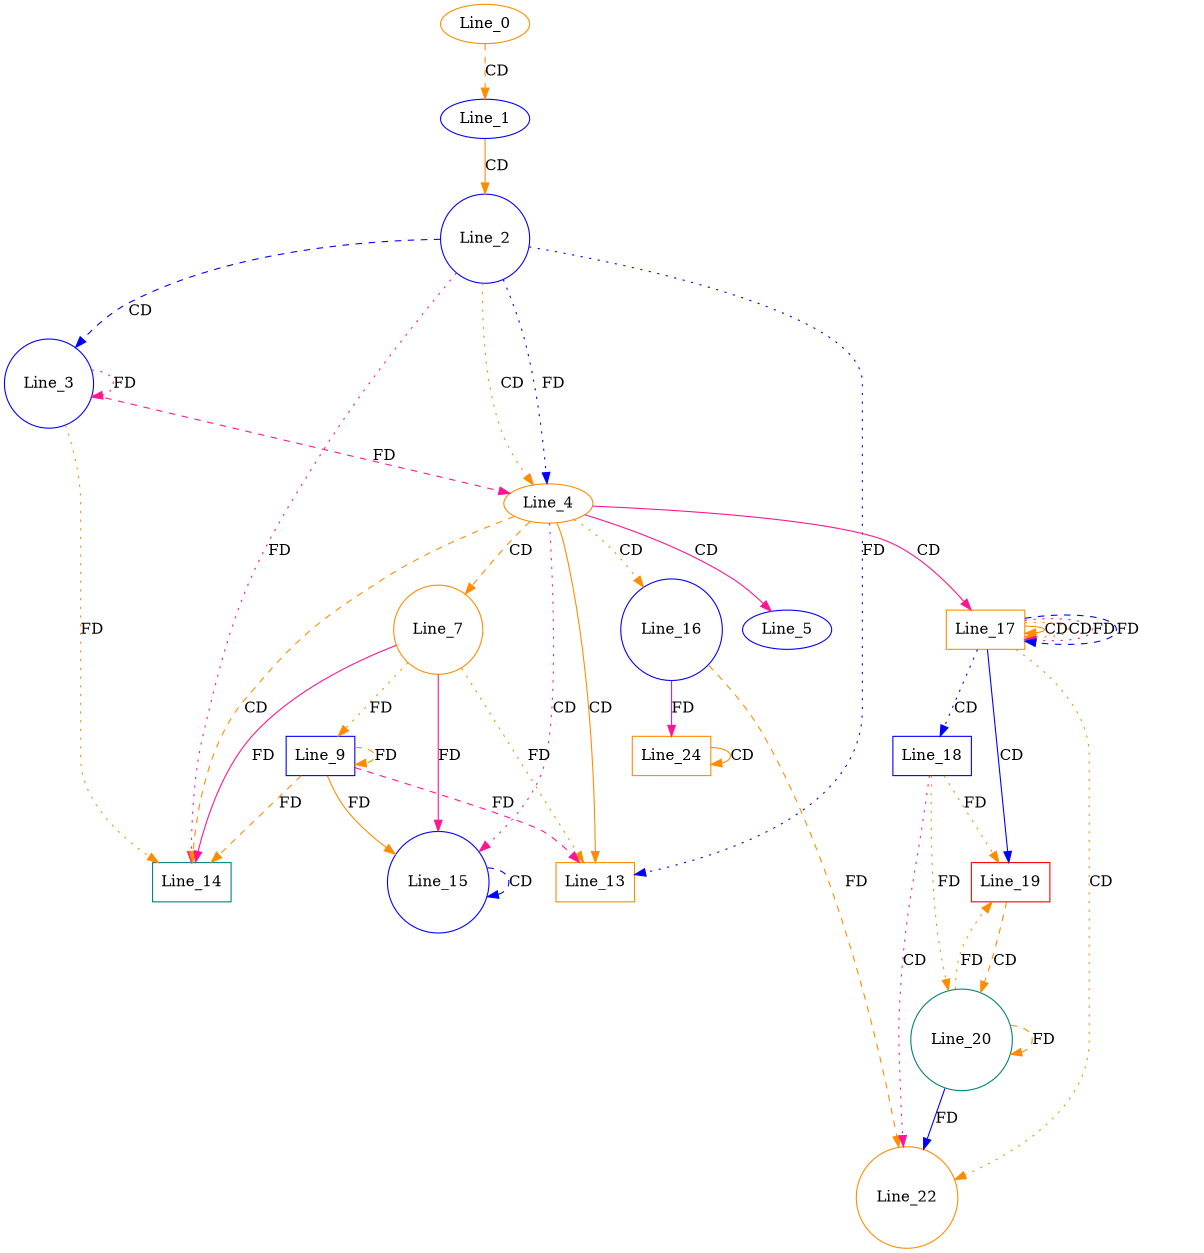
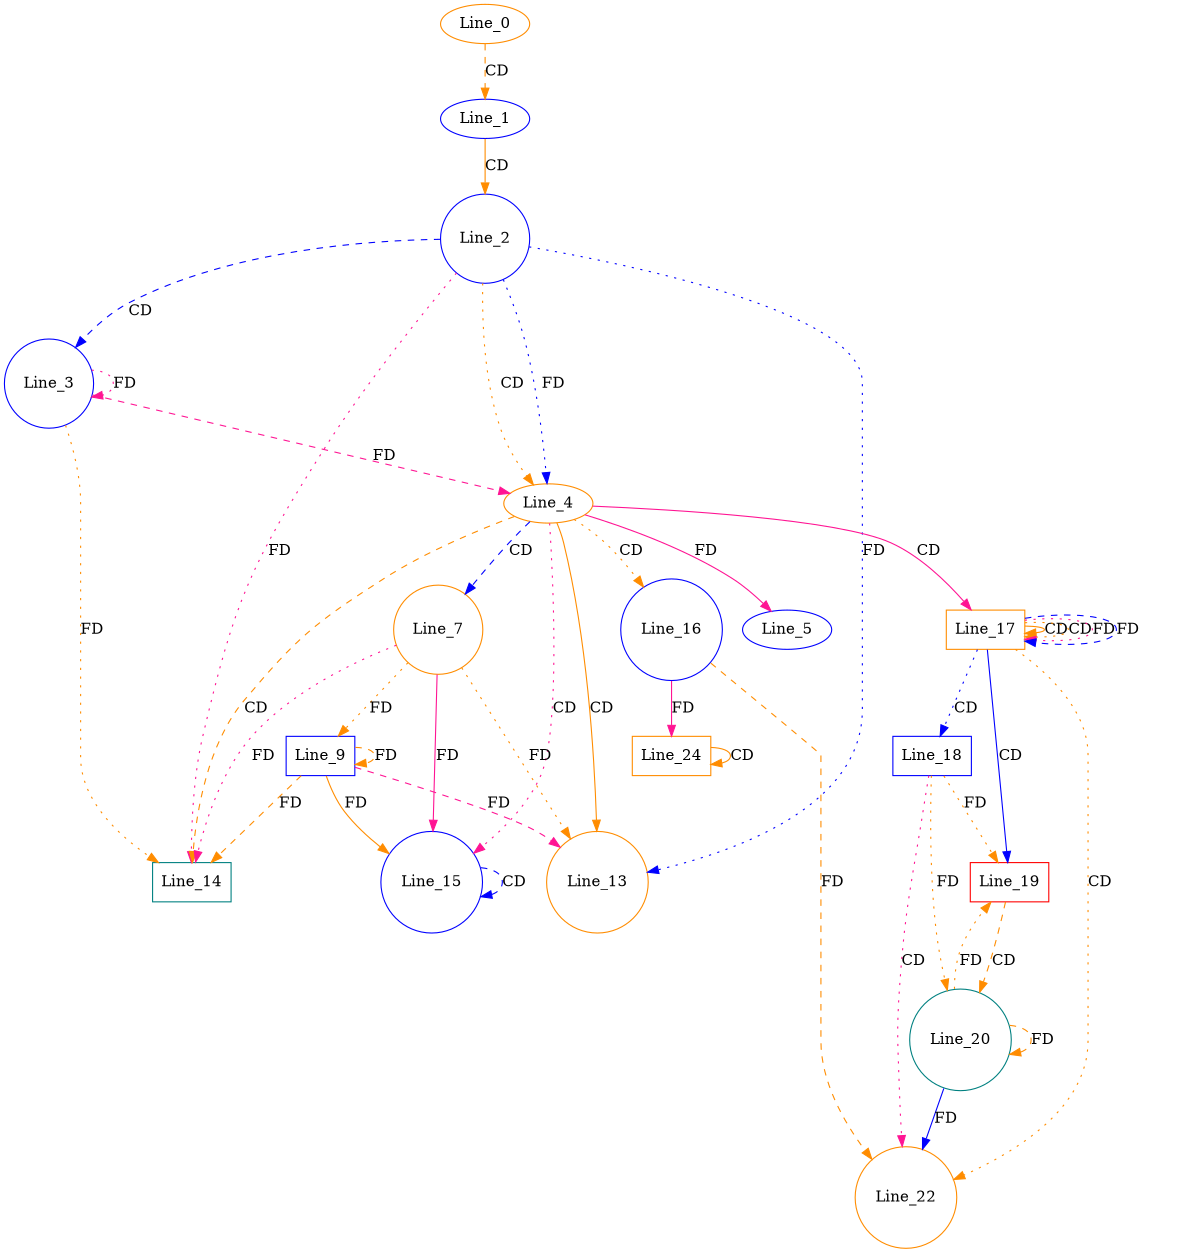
edge "Line_4" -> "Line_5": label "CD" -> "FD"
edge "Line_4" -> "Line_7": color darkorange -> blue
edge "Line_7" -> "Line_14": style solid -> dotted
node "Line_13": shape box -> circle
